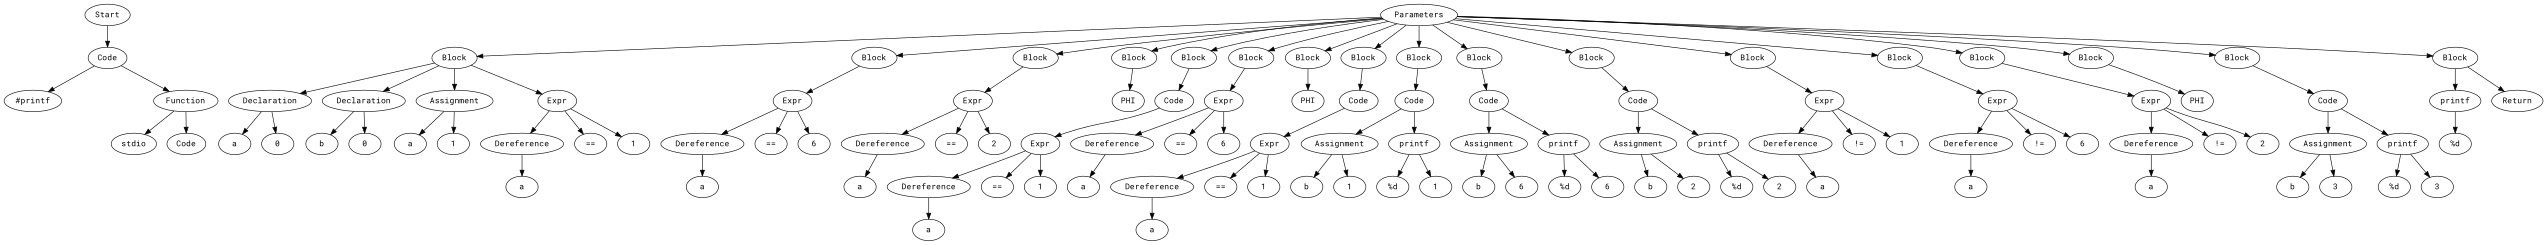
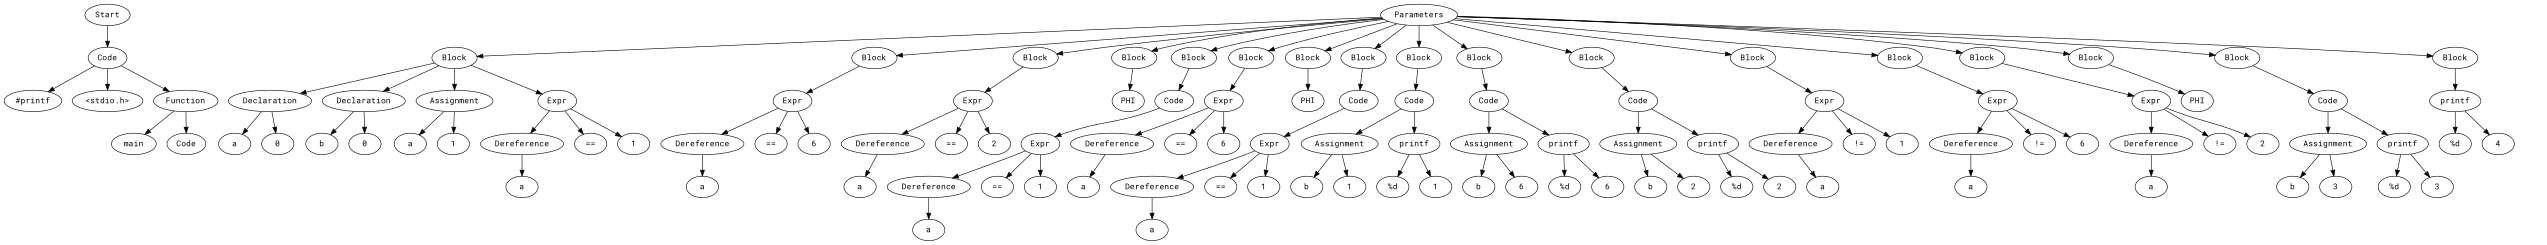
node "<stdio.h>": added
node "Return": removed
node "stdio": label "stdio" -> "main"
node "4": added
